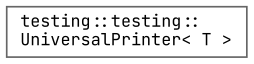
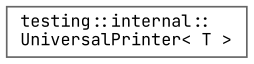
node "testing::testing:: UniversalPrinter< T >": label "testing::testing:: UniversalPrinter< T >" -> "testing::internal:: UniversalPrinter< T >"
